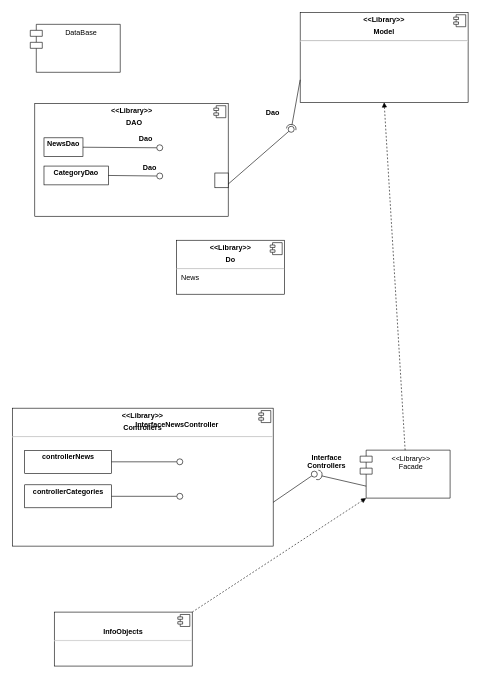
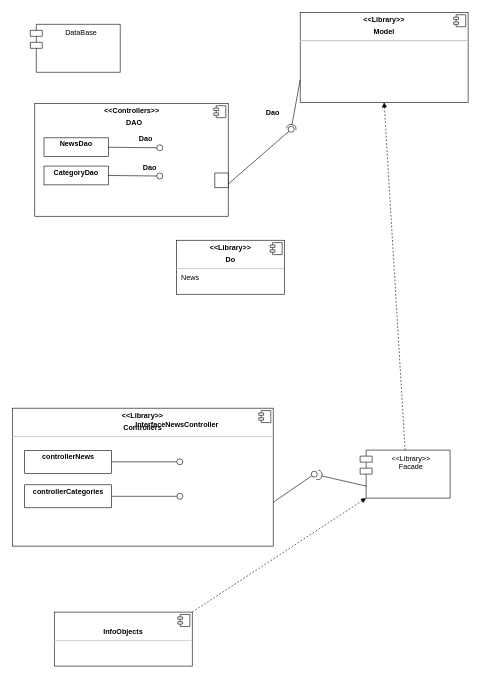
node "<<Library>> DAO": label "<<Library>> DAO" -> "<<Controllers>> DAO"
node "NewsDao": size 39x19 -> 64x19
node "Interface Controllers": removed
